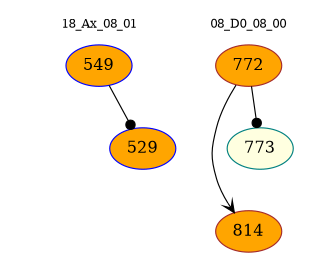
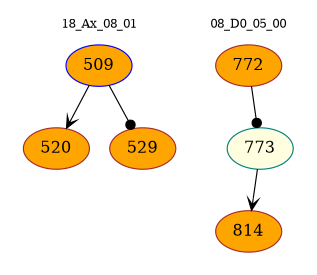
cluster "08_D0_08_00": label "08_D0_08_00" -> "08_D0_05_00"
node "549": label "549" -> "509"
edge "772" -> "814": now "773" -> "814"
node "520": added
node "529": color blue -> brown
